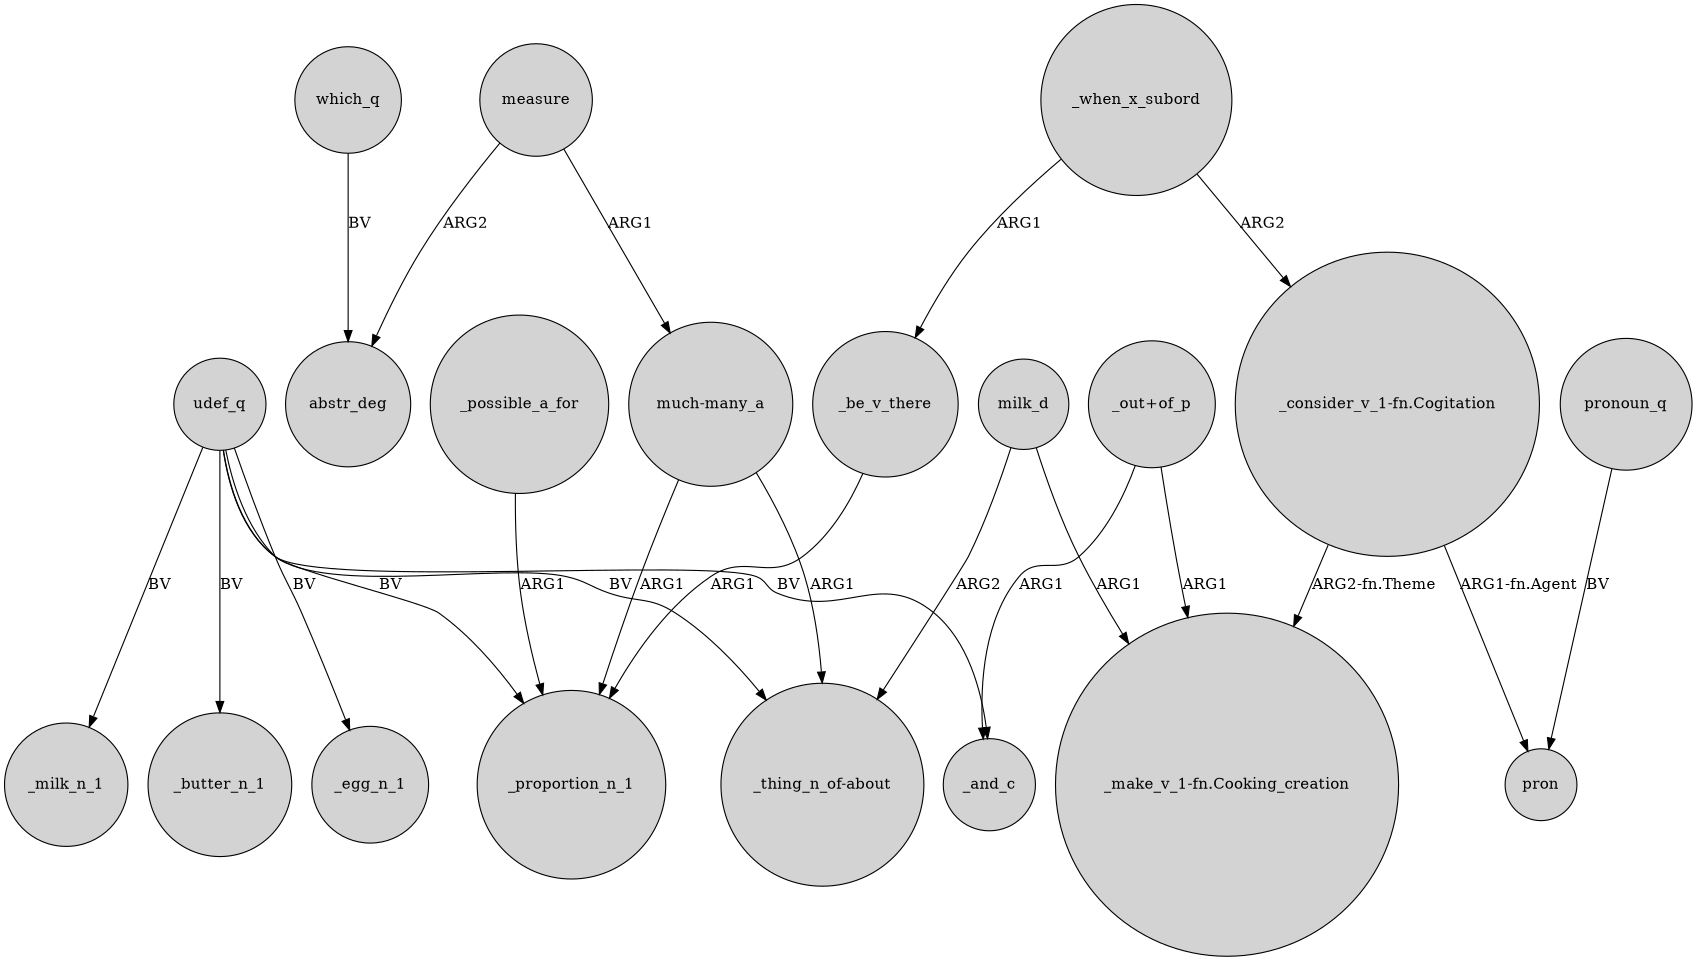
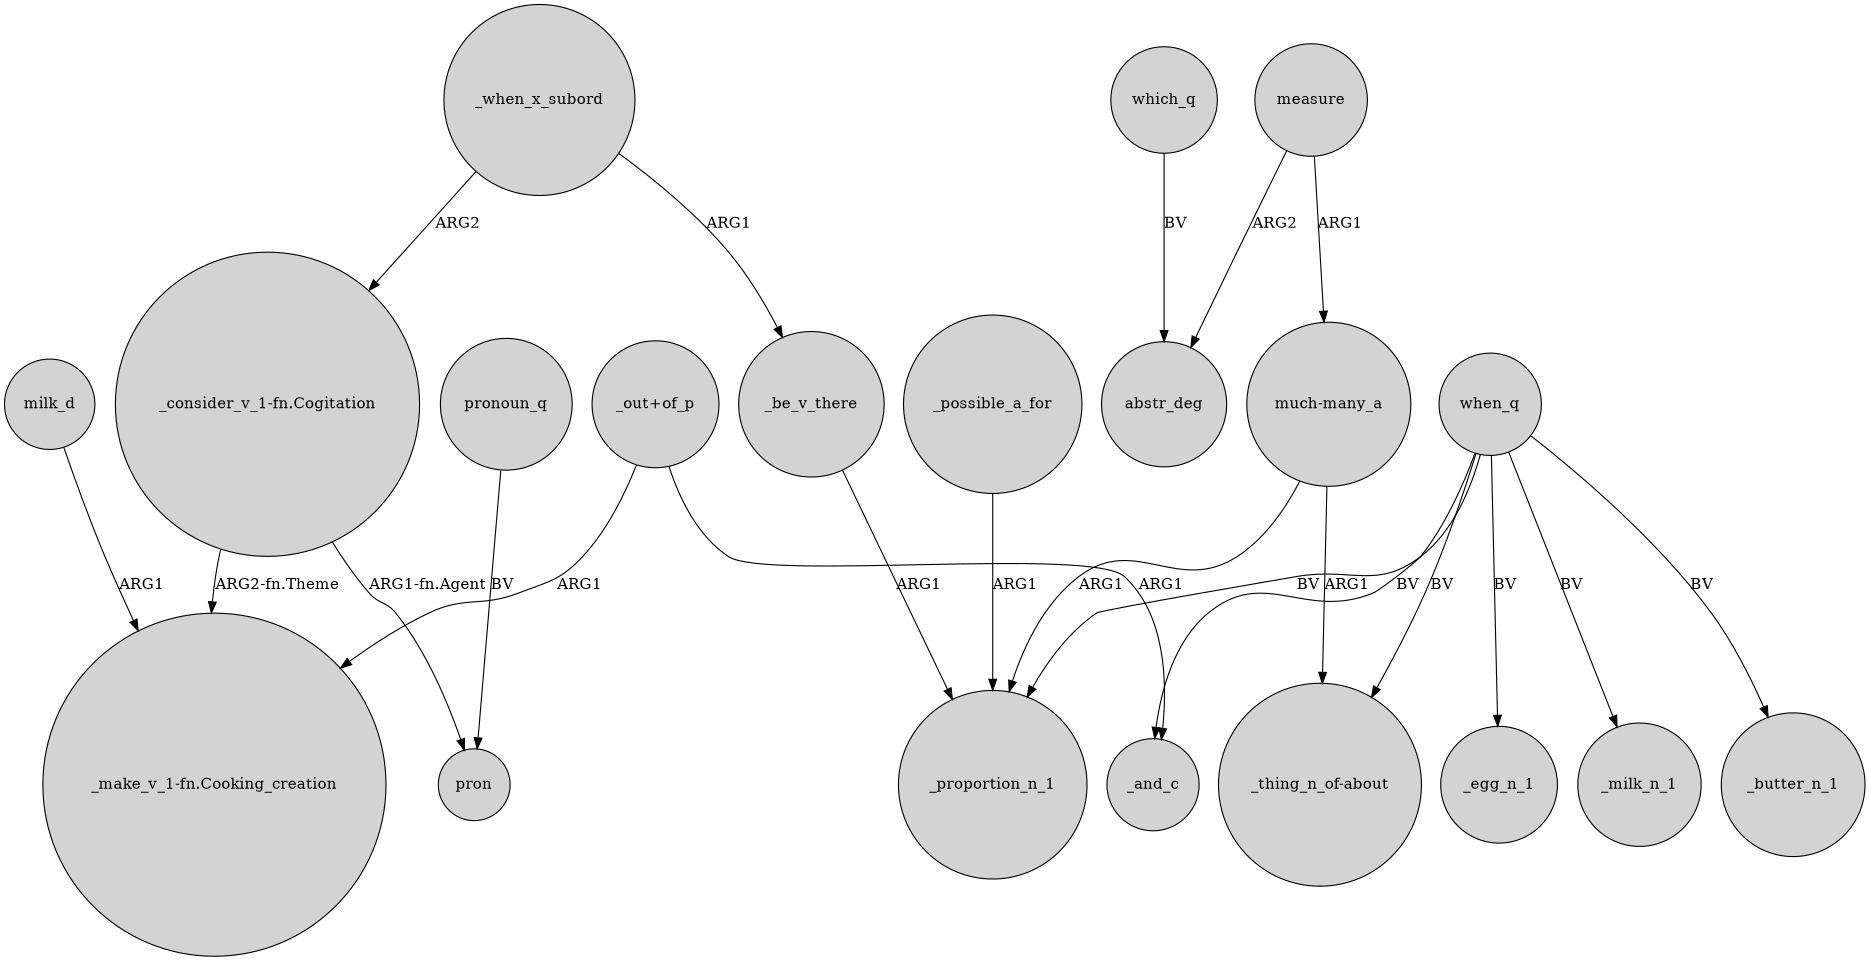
node "udef_q": label "udef_q" -> "when_q"
edge "milk_d" -> "_thing_n_of-about": removed, label "ARG2"
